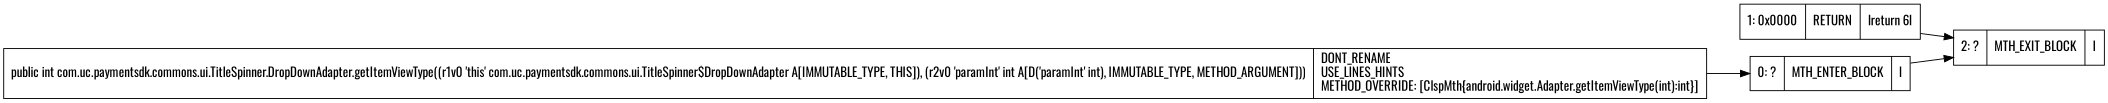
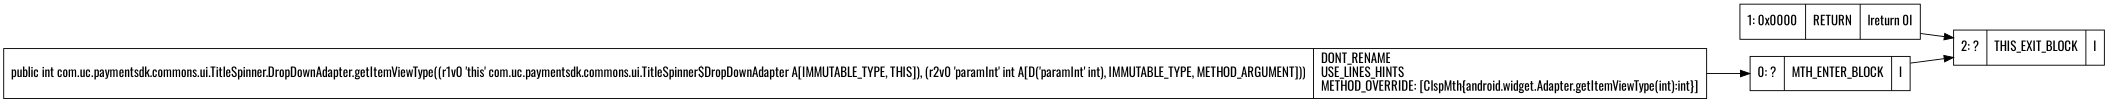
node "1: 0x0000": text "lreturn 6l" -> "lreturn 0l"
node "2: ?": text "MTH_EXIT_BLOCK" -> "THIS_EXIT_BLOCK"
